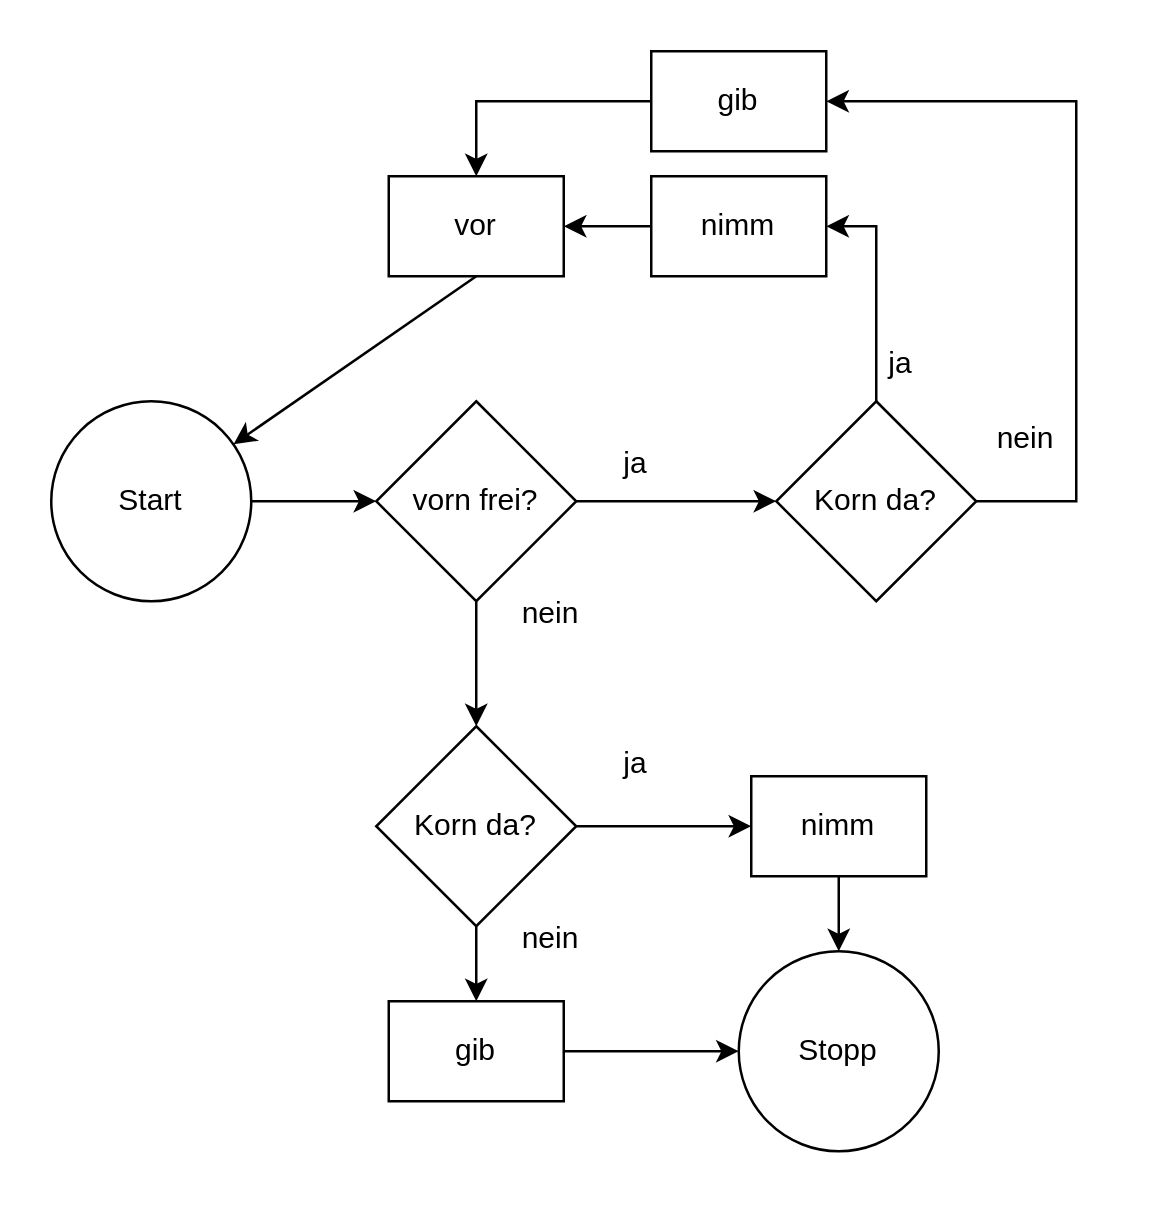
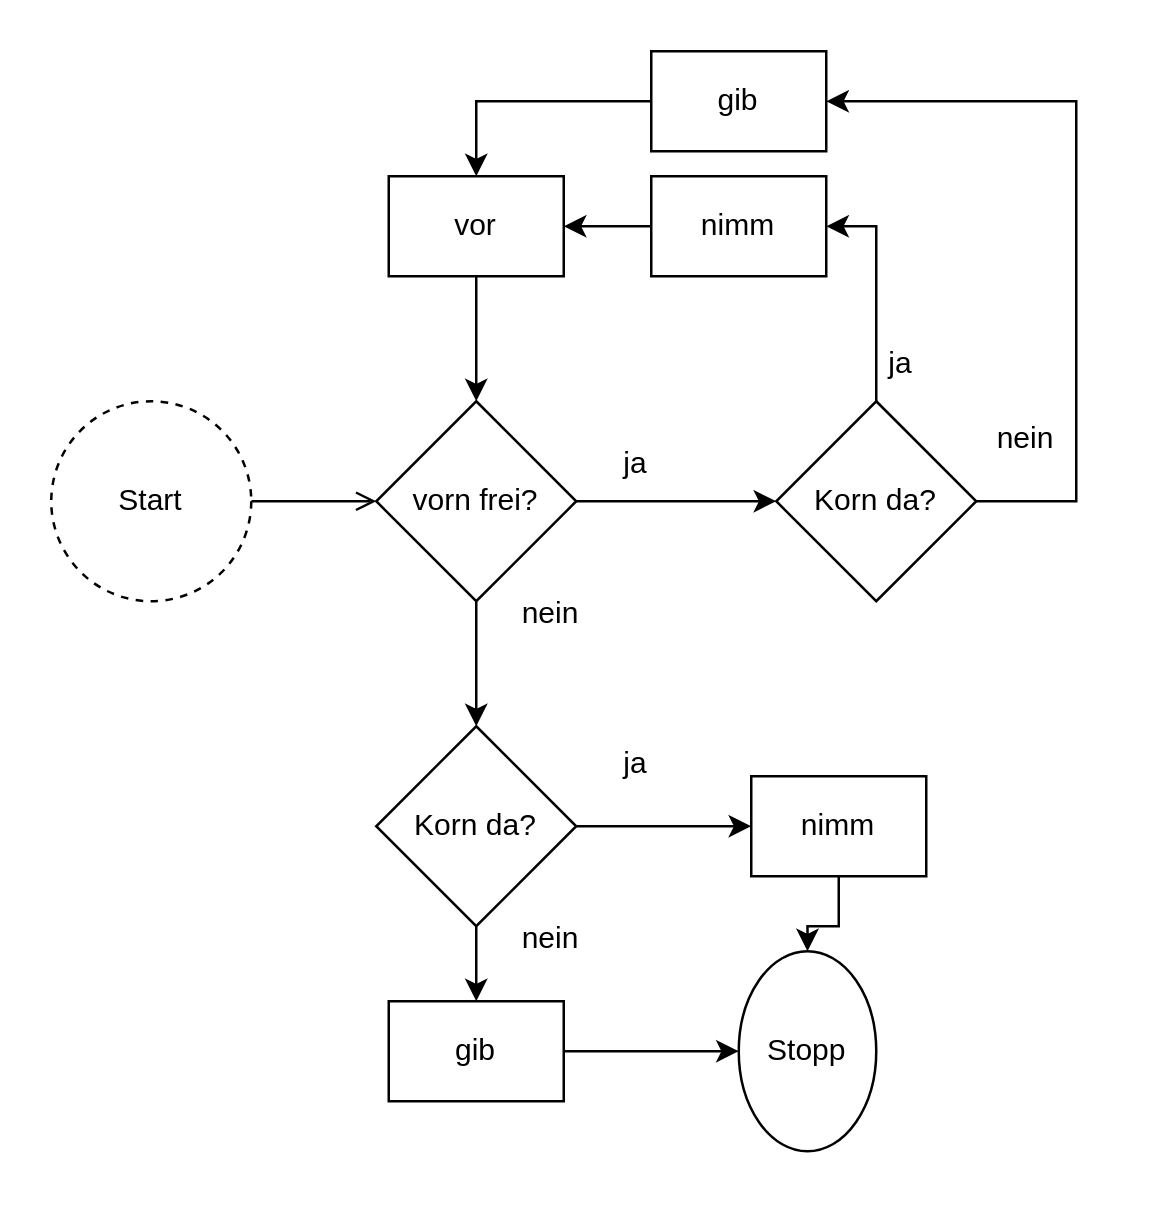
edge "vor" -> "Start": now "vor" -> "vorn frei?"
node "Start": style solid -> dashed
edge "Start" -> "vorn frei?": arrowhead classic -> open
node "Stopp": size 200x200 -> 138x200
